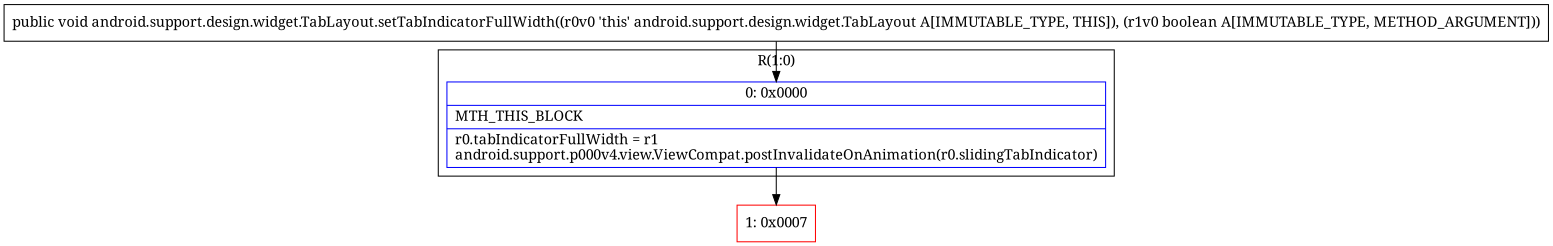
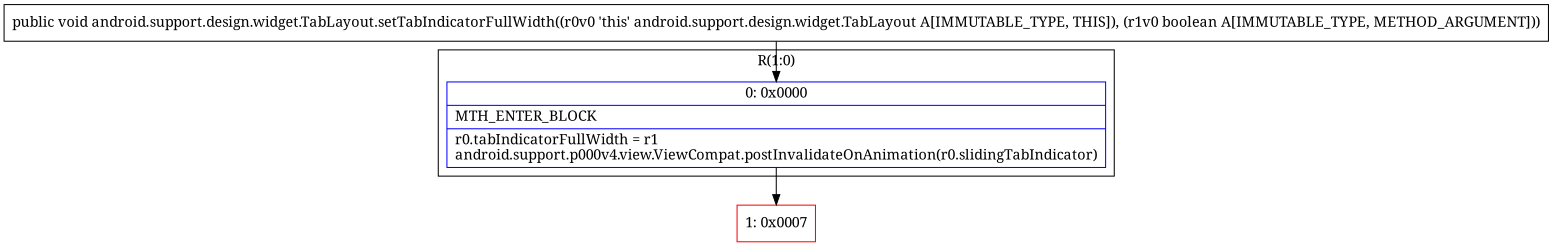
node "0: 0x0000": text "MTH_THIS_BLOCK" -> "MTH_ENTER_BLOCK"
